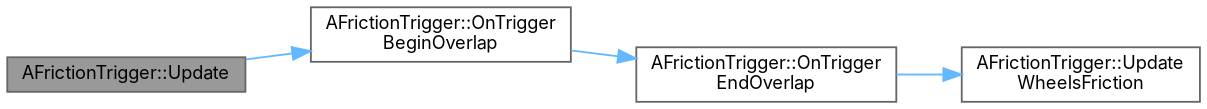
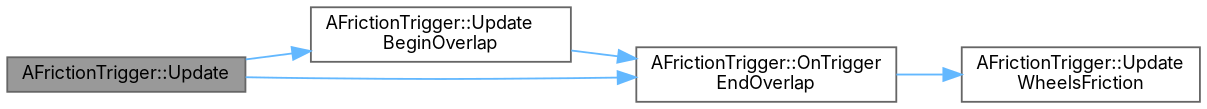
node "AFrictionTrigger::OnTrigger BeginOverlap": label "AFrictionTrigger::OnTrigger BeginOverlap" -> "AFrictionTrigger::Update BeginOverlap"
edge "AFrictionTrigger::Update" -> "AFrictionTrigger::OnTrigger EndOverlap": added
